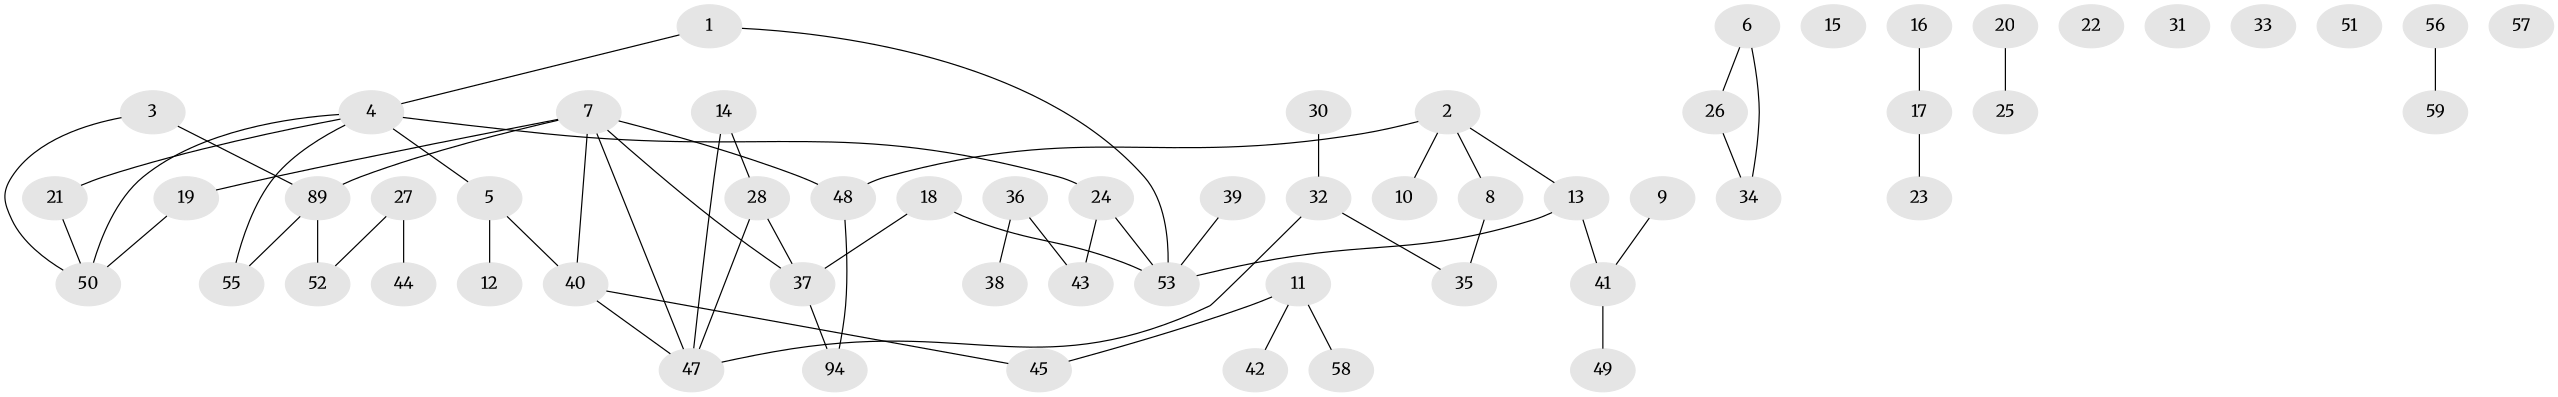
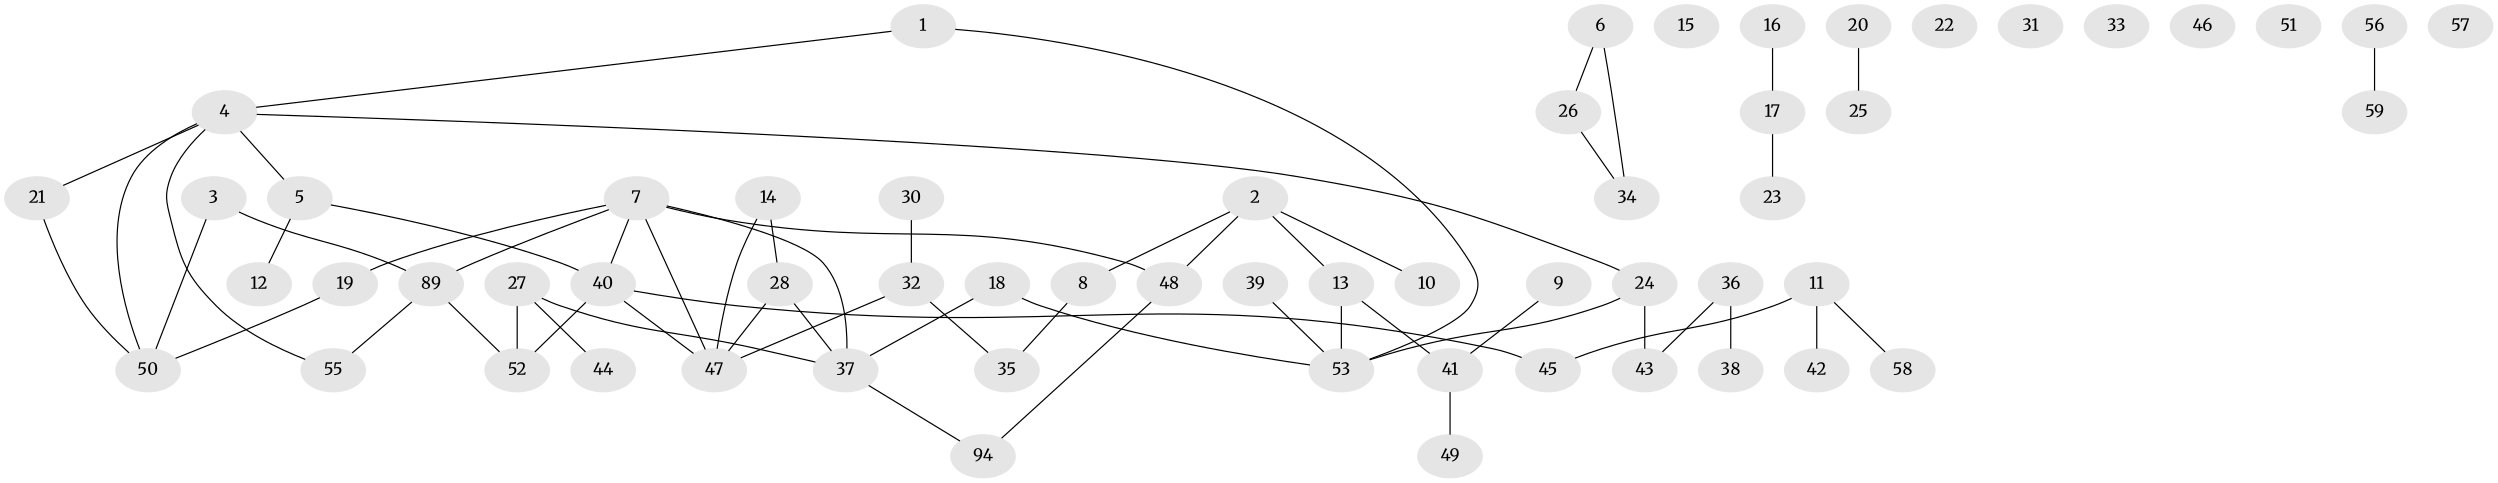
node "46": added
edge "40" -- "52": added
edge "27" -- "37": added
